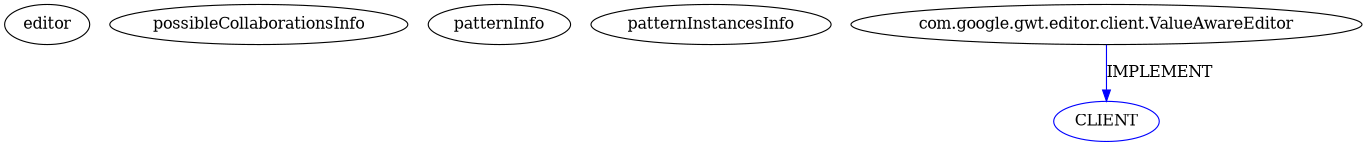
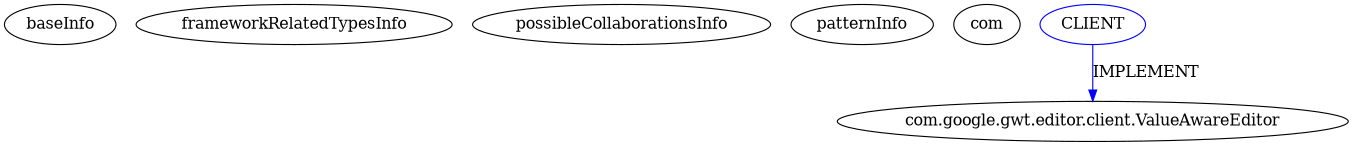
node "editor": label "editor" -> "frameworkRelatedTypesInfo"
node "baseInfo": added
node "patternInstancesInfo": label "patternInstancesInfo" -> "com"
edge "com.google.gwt.editor.client.ValueAwareEditor" -> "CLIENT": reversed
